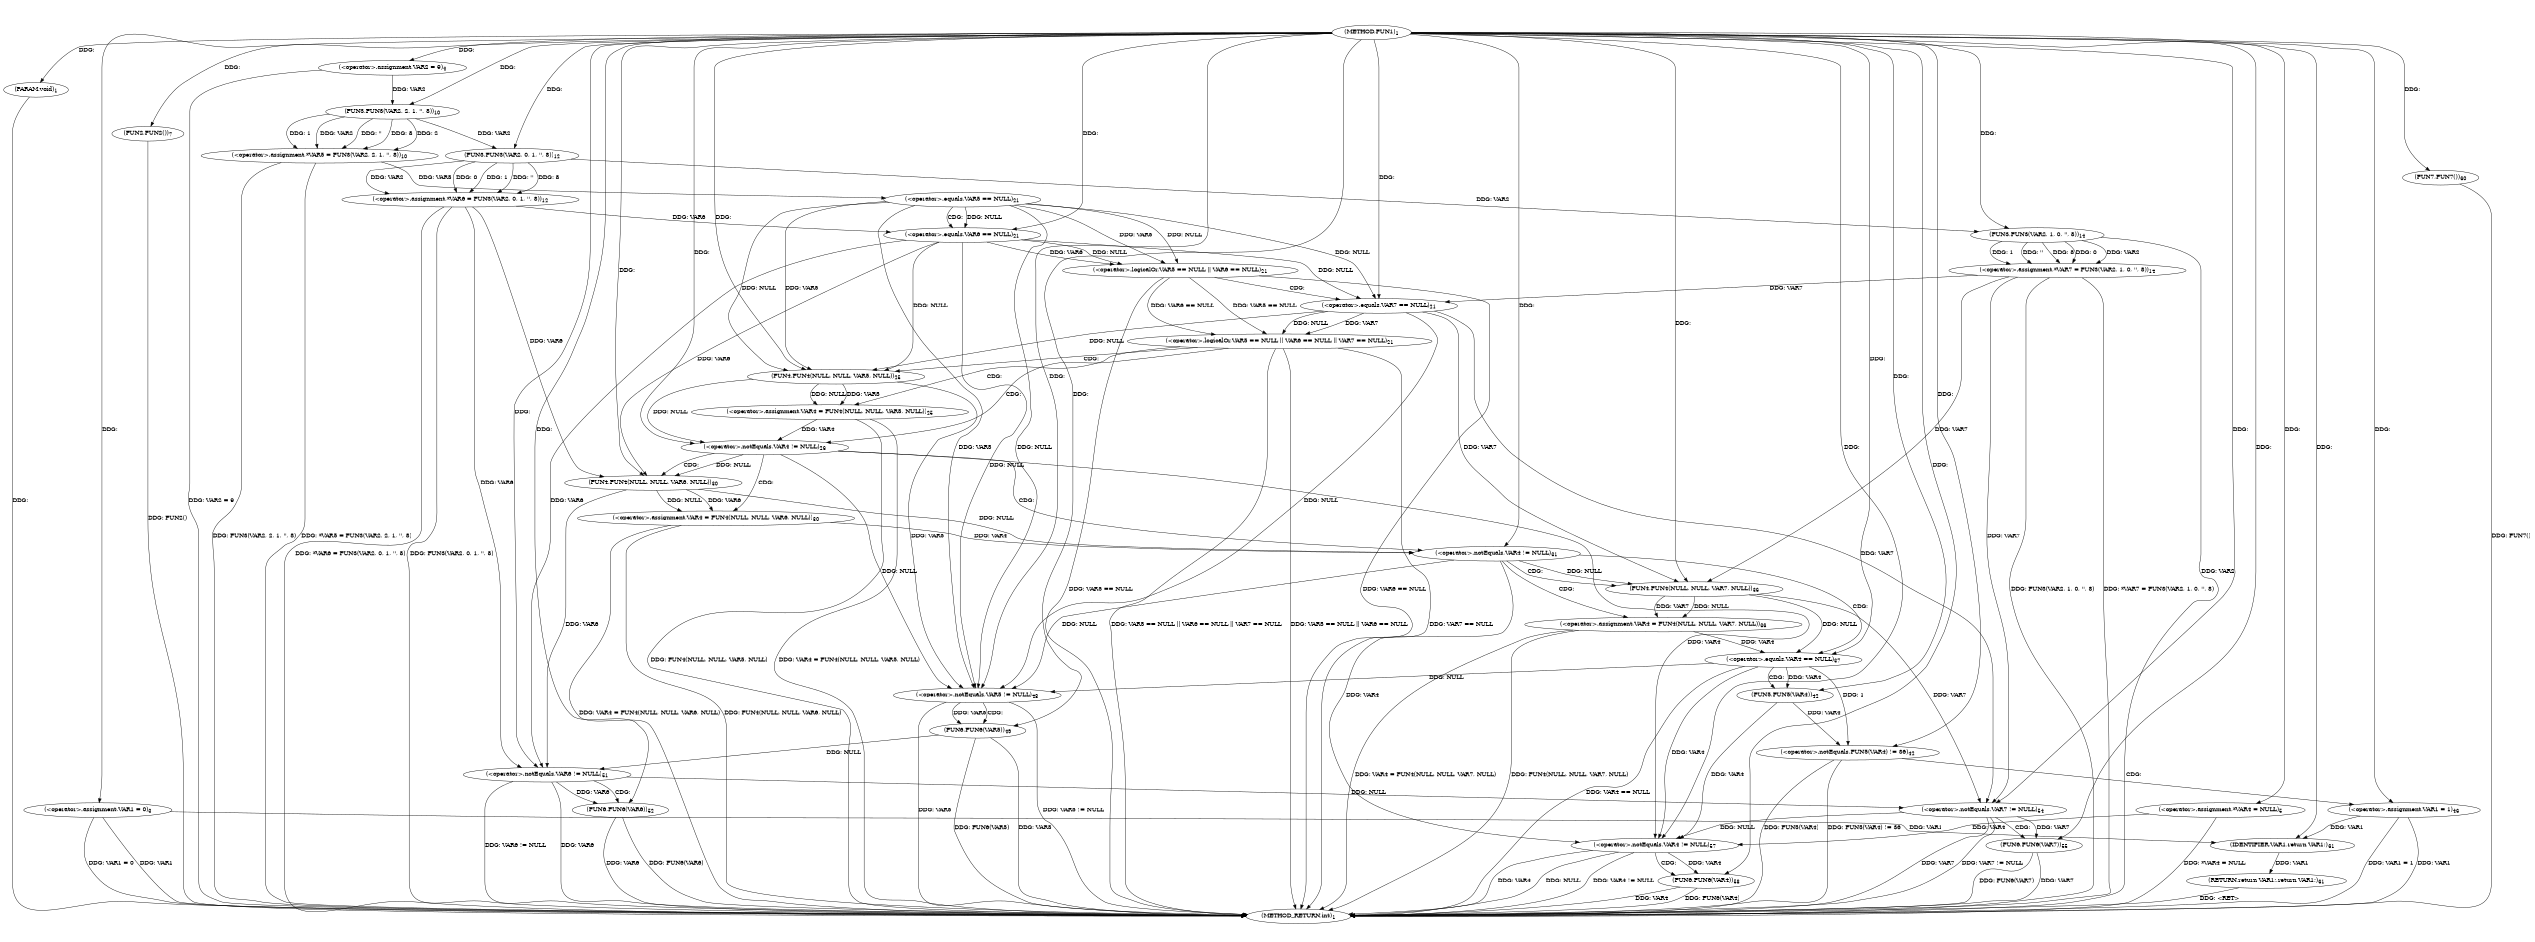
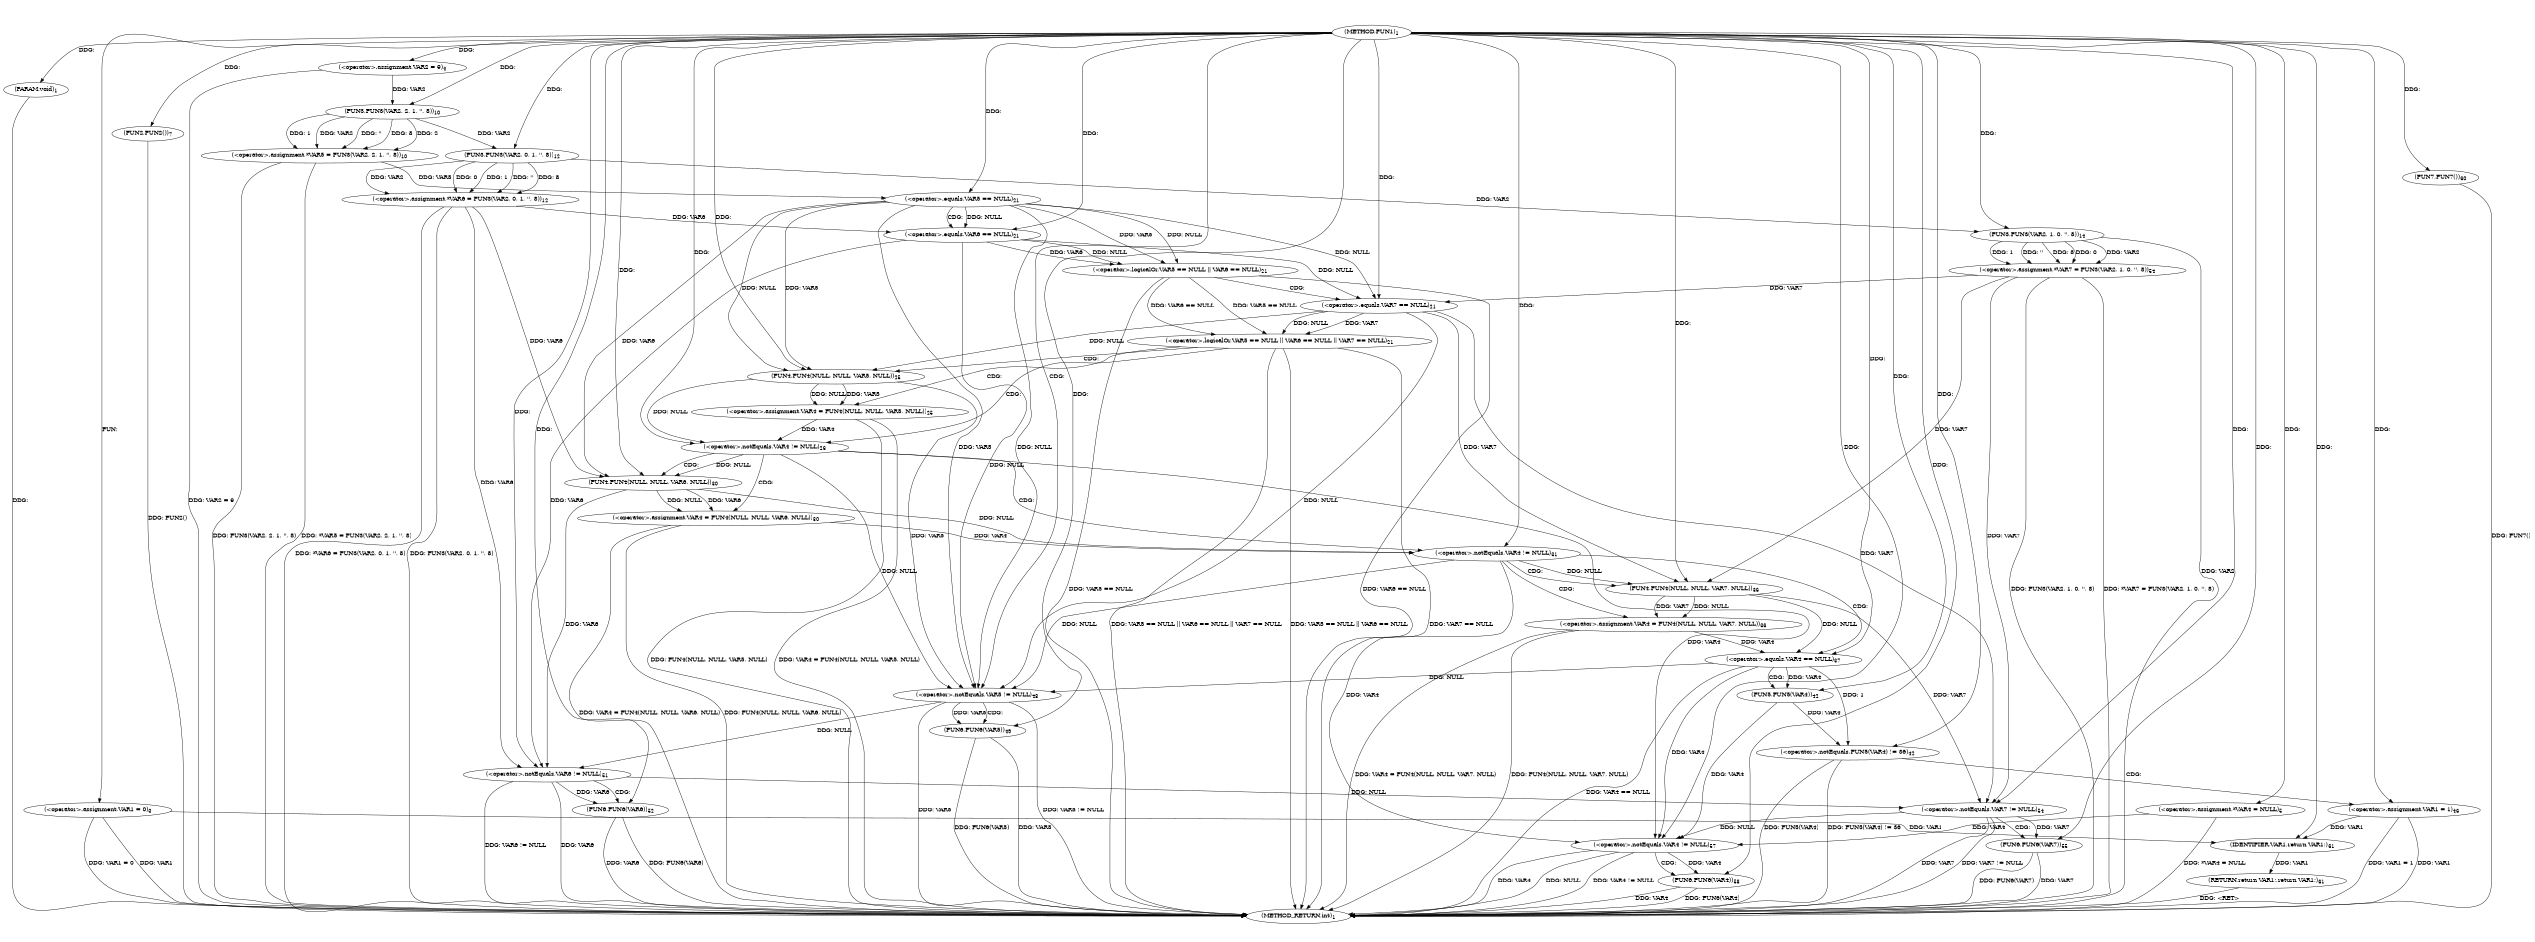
edge "(METHOD,FUN1)" -> "(<operator>.equals,VAR5 == NULL)": added, label "DDG:"
node "(<operator>.assignment,*VAR7 = FUN3(VAR2, 1, 0, '', 8))": text "14" -> "54"
edge "(<operator>.equals,VAR6 == NULL)" -> "(FUN4,FUN4(NULL, NULL, VAR5, NULL))": removed, label "DDG: NULL"
edge "(<operator>.equals,VAR6 == NULL)" -> "(FUN4,FUN4(NULL, NULL, VAR6, NULL))": now "(<operator>.equals,VAR5 == NULL)" -> "(FUN4,FUN4(NULL, NULL, VAR6, NULL))"
edge "(METHOD,FUN1)" -> "(<operator>.notEquals,VAR5 != NULL)": label "DDG: " -> "CDG: "
edge "(METHOD,FUN1)" -> "(<operator>.assignment,VAR1 = 0)": label "DDG: " -> "FUN: "
edge "(FUN6,FUN6(VAR5))" -> "(<operator>.notEquals,VAR6 != NULL)": now "(<operator>.notEquals,VAR5 != NULL)" -> "(<operator>.notEquals,VAR6 != NULL)"
